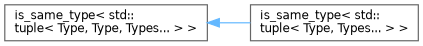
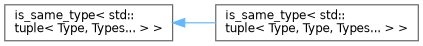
edge "is_same_type< std:: tuple< Type, Types... > >" -> "is_same_type< std:: tuple< Type, Type, Types... > >": reversed
